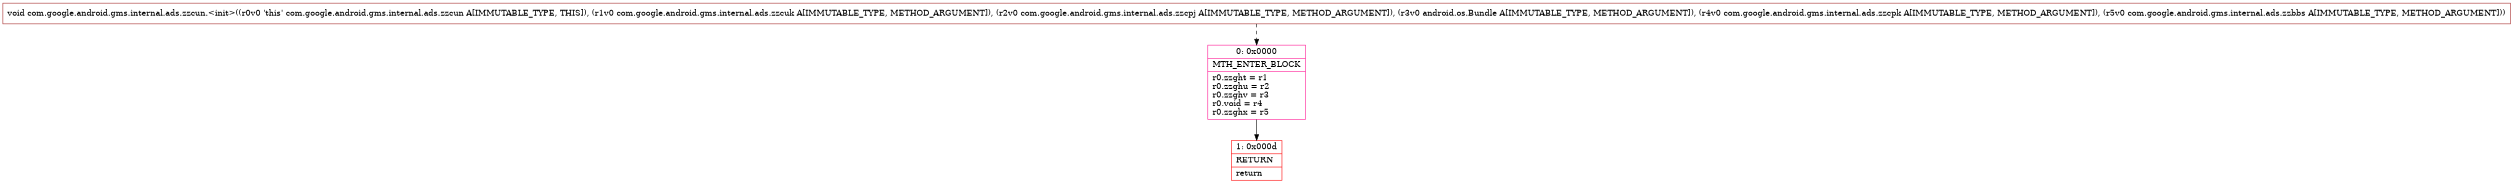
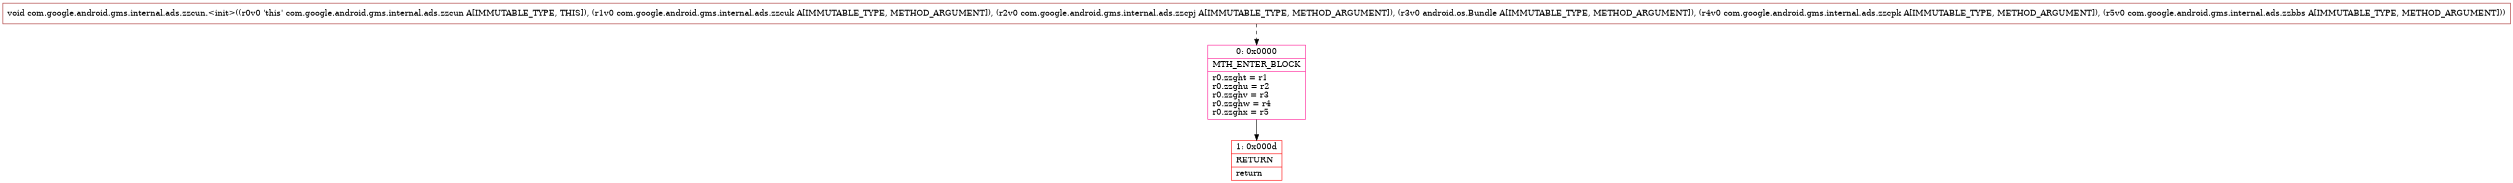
node "0: 0x0000": text "r0.void = r4" -> "r0.zzghw = r4"
